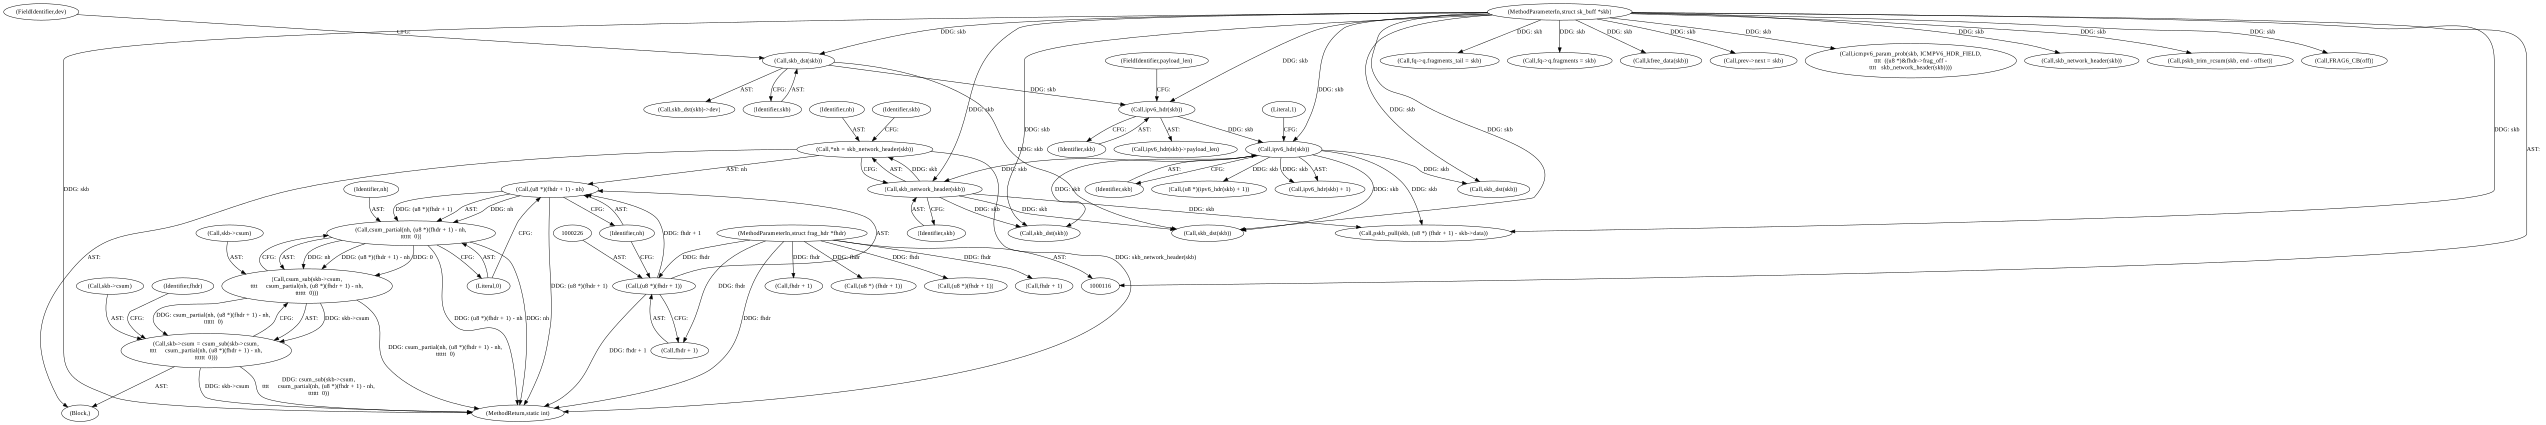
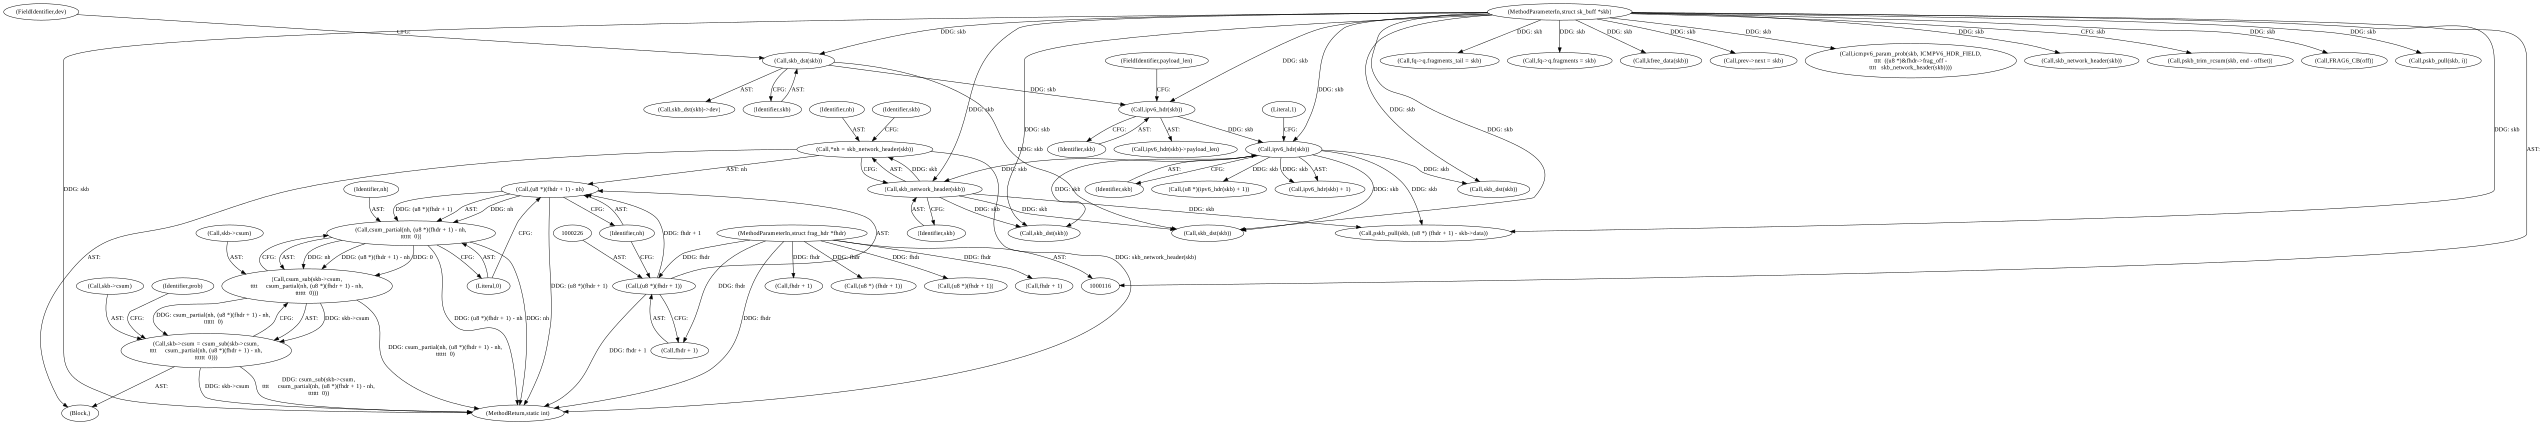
edge "(MethodParameterIn,struct sk_buff *skb)" -> "(Call,pskb_trim_rcsum(skb, end - offset))": label "DDG: skb" -> "CFG: skb"
node "(Call,pskb_pull(skb, i))": added
node "(Identifier,fhdr)": label "(Identifier,fhdr)" -> "(Identifier,prob)"
